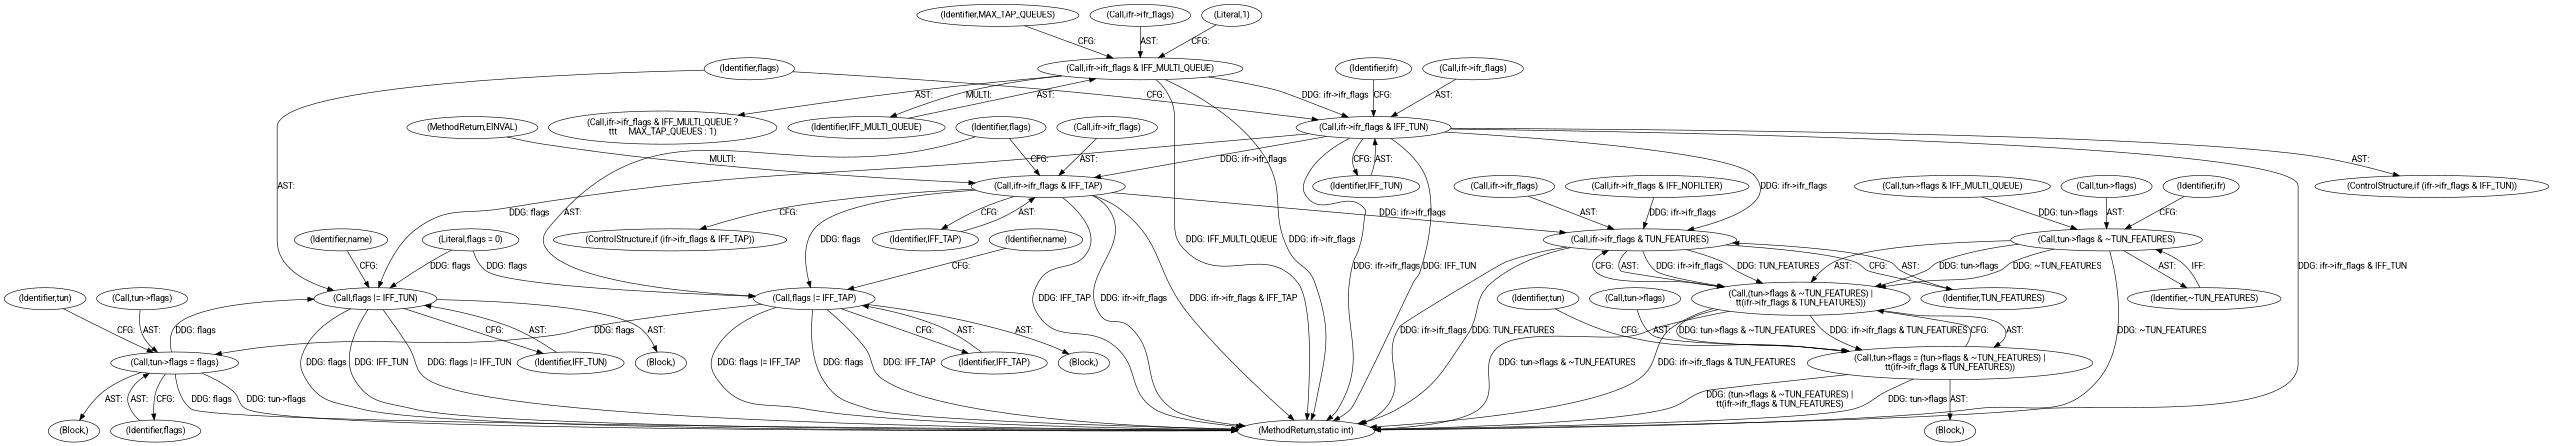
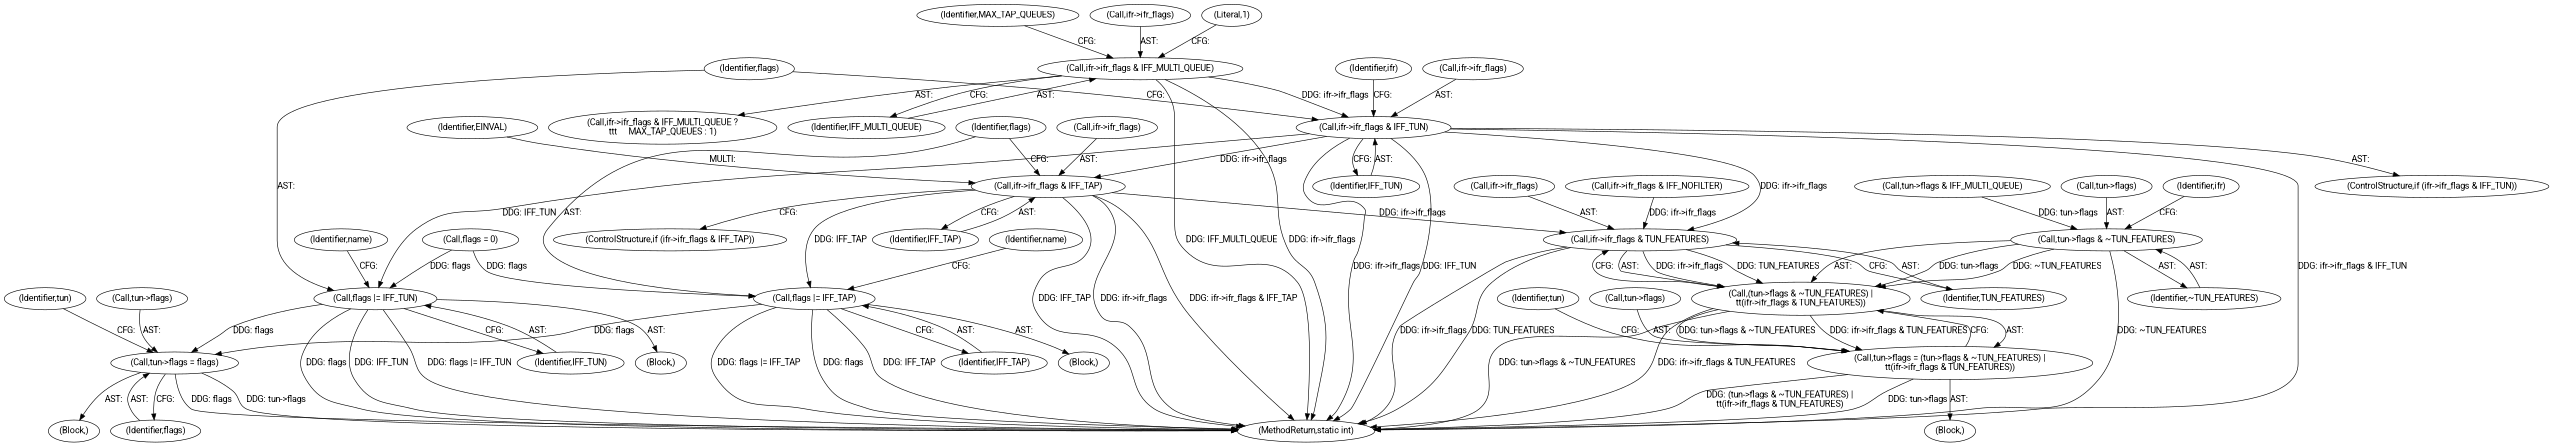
edge "(Call,ifr->ifr_flags & IFF_MULTI_QUEUE)" -> "(Identifier,IFF_MULTI_QUEUE)": label "MULTI: " -> "CFG: "
node "(MethodReturn,EINVAL)": label "(MethodReturn,EINVAL)" -> "(Identifier,EINVAL)"
edge "(Call,ifr->ifr_flags & IFF_TUN)" -> "(Call,flags |= IFF_TUN)": label "DDG: flags" -> "DDG: IFF_TUN"
node "(Literal,flags = 0)": label "(Literal,flags = 0)" -> "(Call,flags = 0)"
edge "(Call,ifr->ifr_flags & IFF_TAP)" -> "(Call,flags |= IFF_TAP)": label "DDG: flags" -> "DDG: IFF_TAP"
edge "(Identifier,~TUN_FEATURES)" -> "(Call,tun->flags & ~TUN_FEATURES)": label "IFF: " -> "AST: "
edge "(Call,tun->flags = flags)" -> "(Call,flags |= IFF_TUN)": reversed
